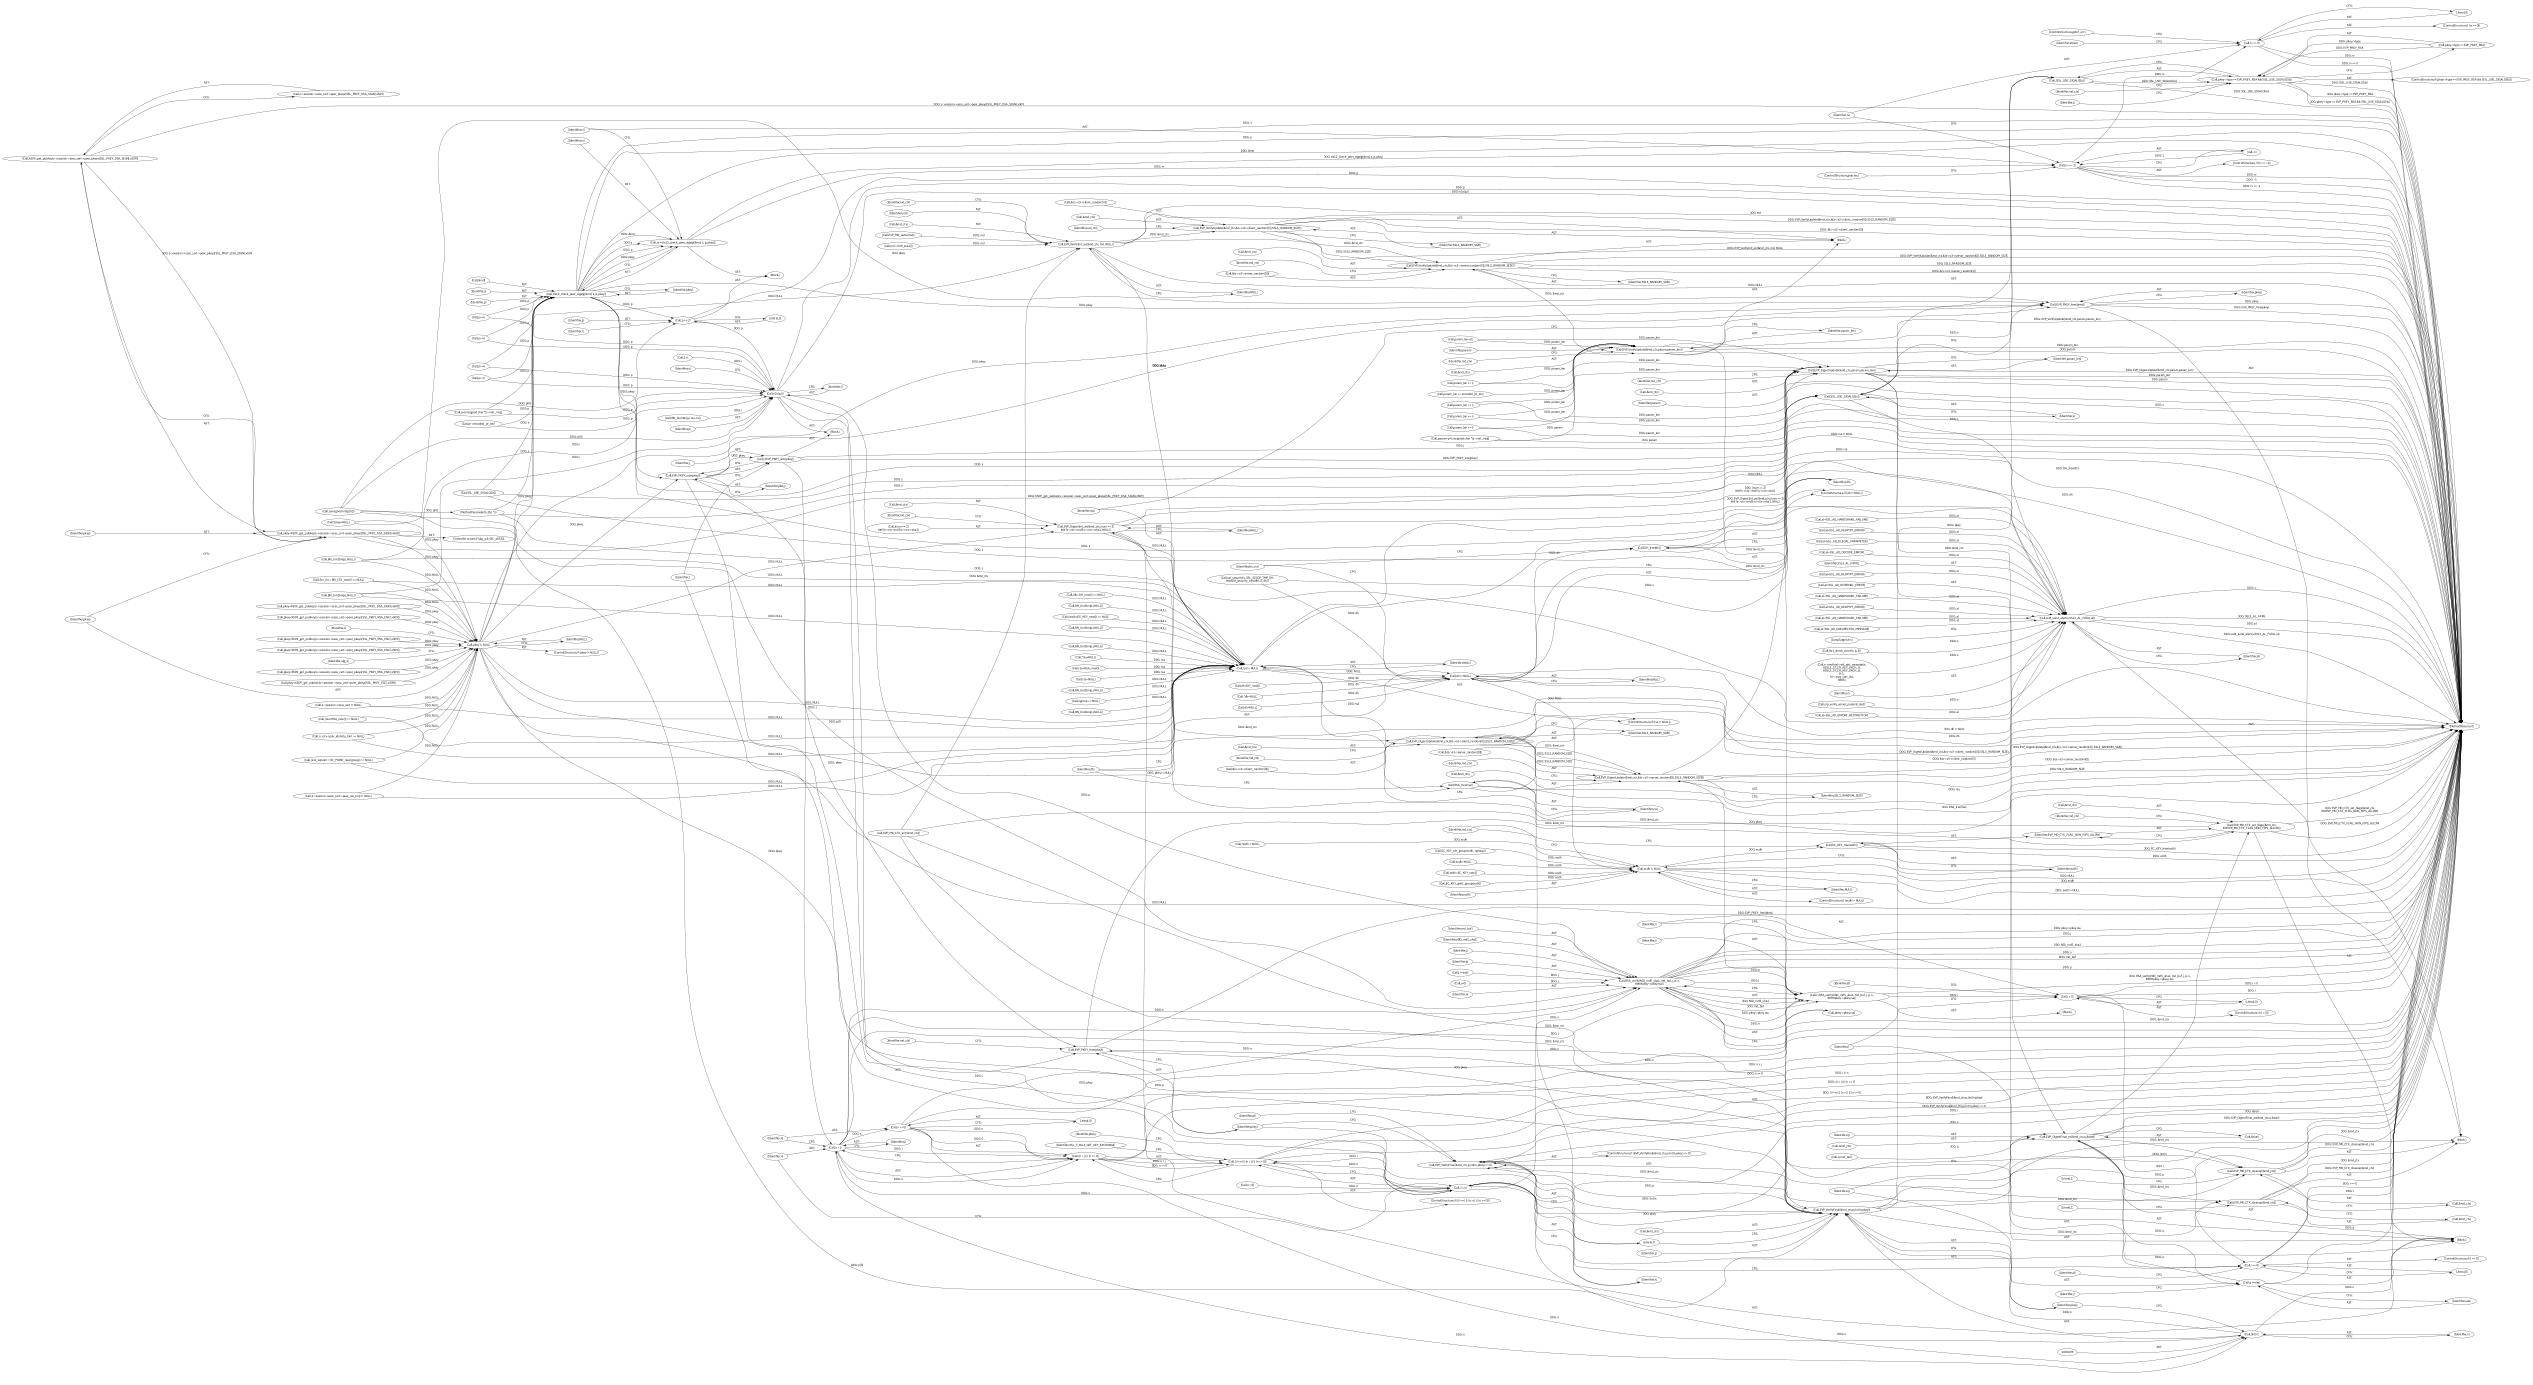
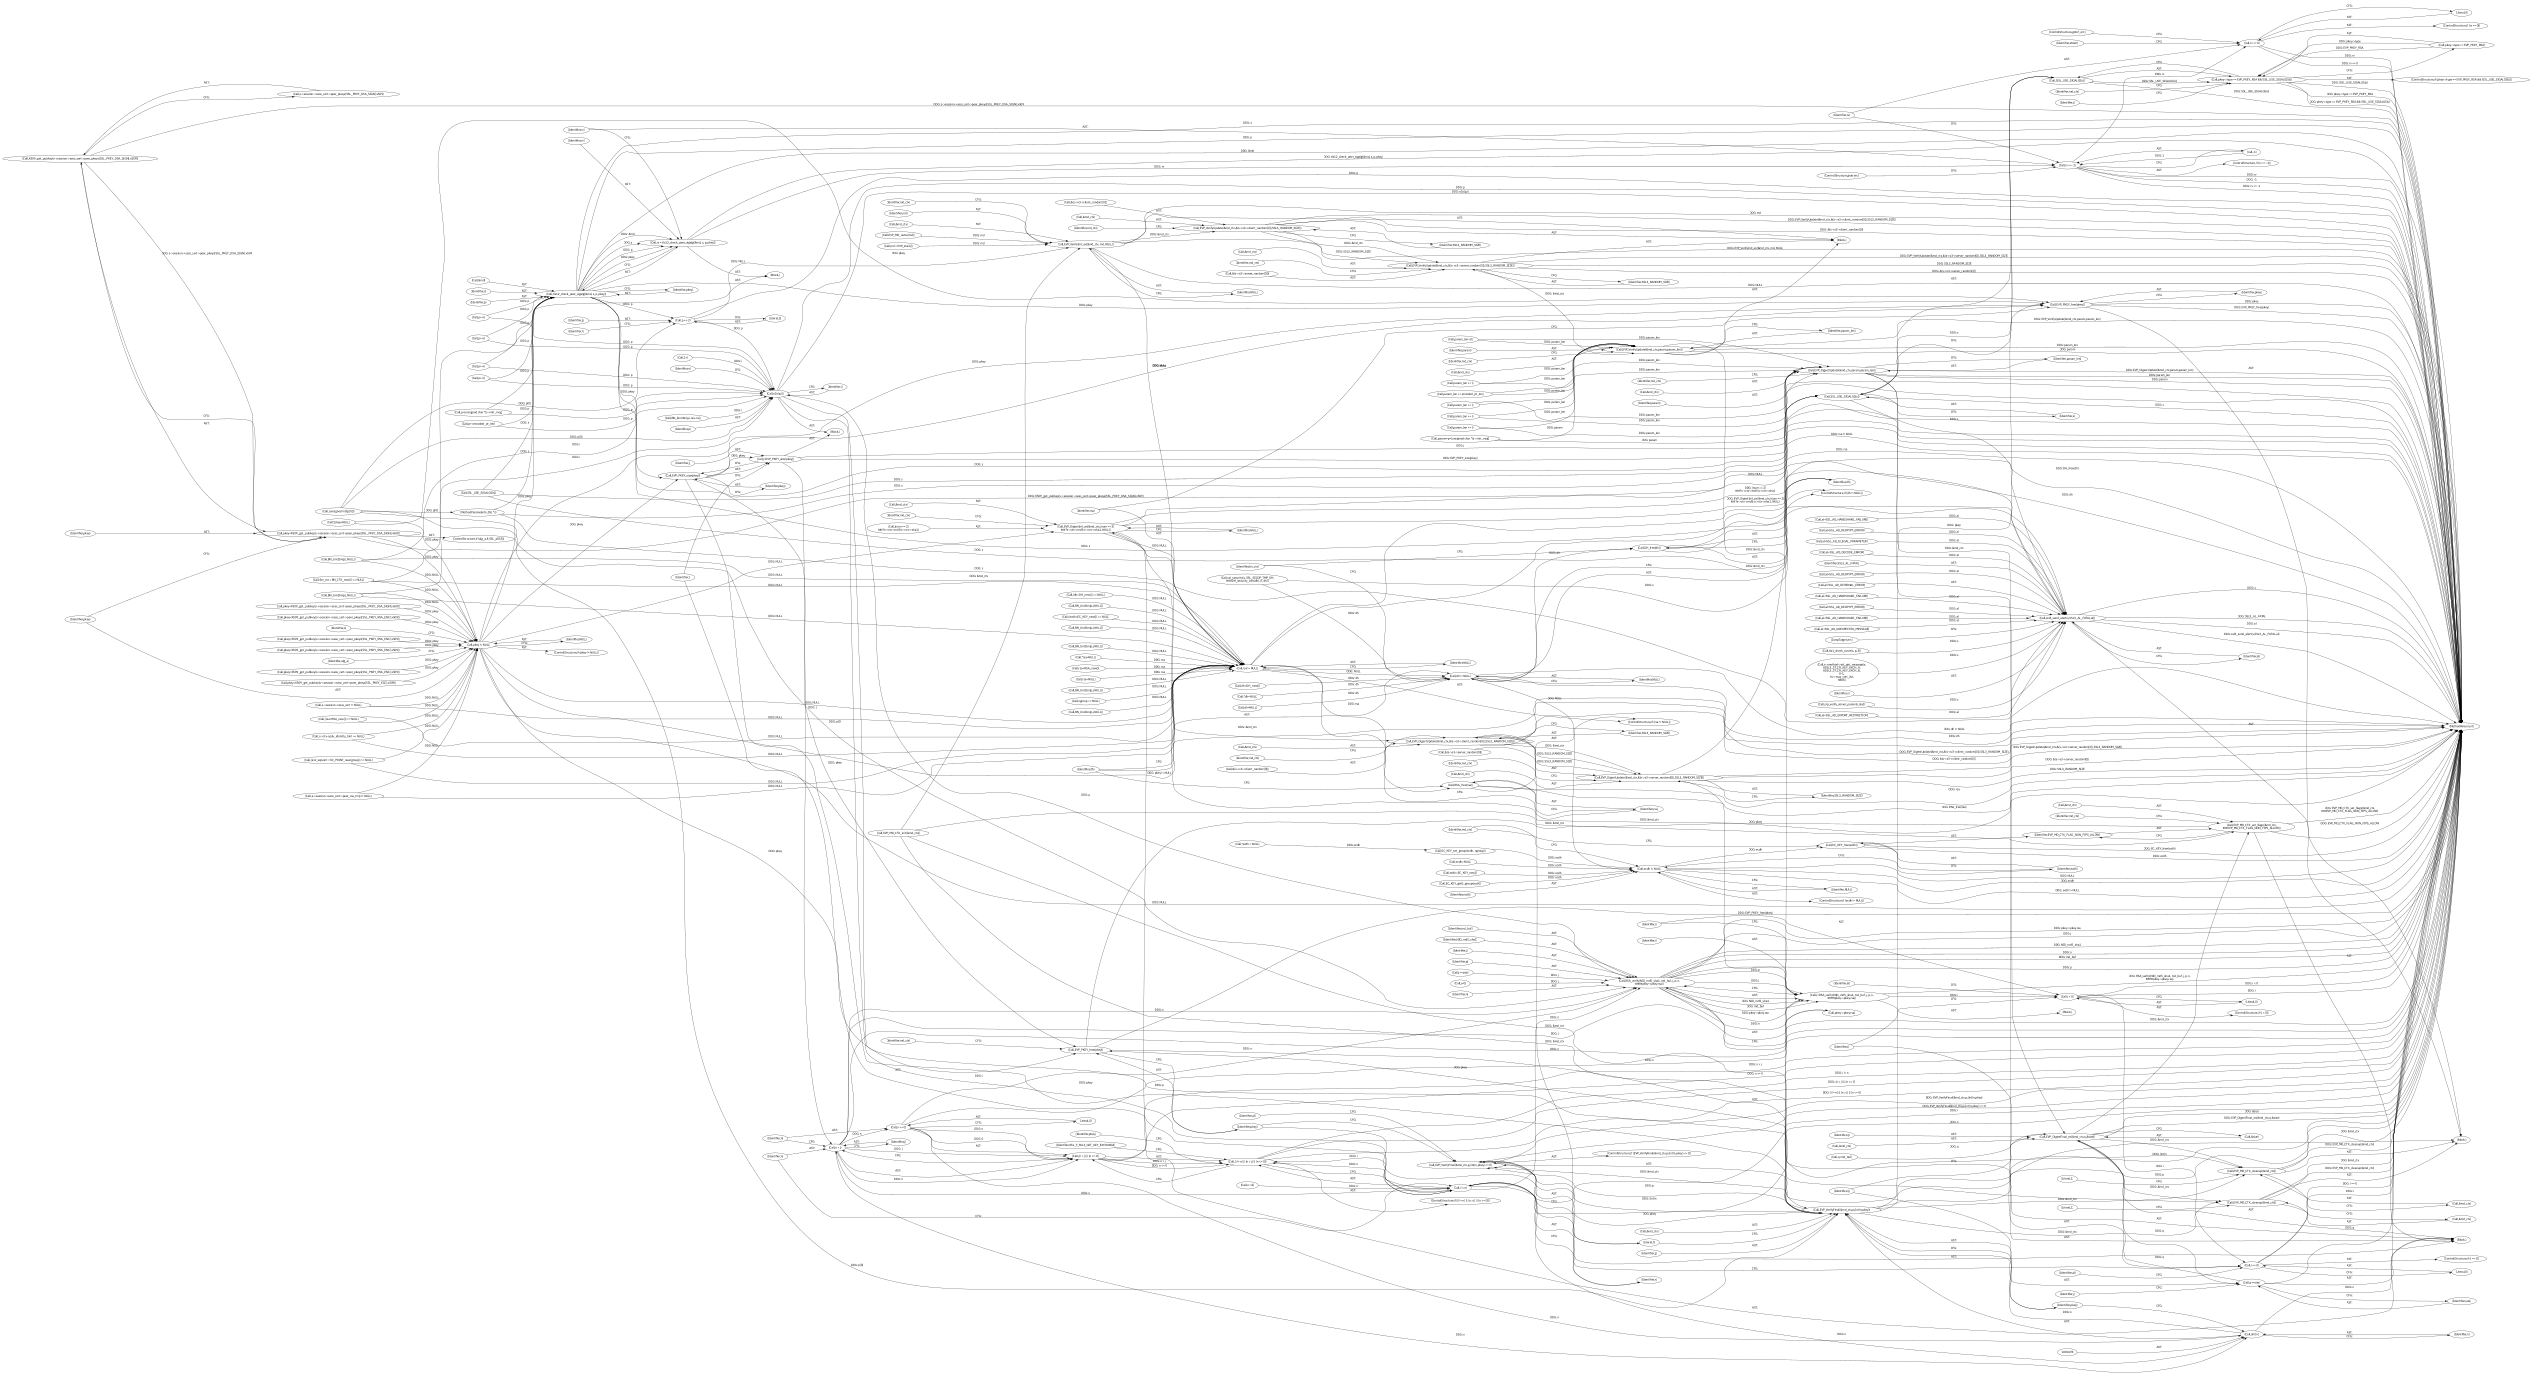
edge "(Call,pkey != NULL)" -> "(Call,EVP_VerifyInit_ex(&md_ctx, md, NULL))": now "(Call,(bn_ctx = BN_CTX_new()) == NULL)" -> "(Call,EVP_VerifyInit_ex(&md_ctx, md, NULL))"
edge "(Call,param_len += encoded_pt_len)" -> "(Call,EVP_VerifyUpdate(&md_ctx,param,param_len))": added, label "DDG: param_len"
edge "(Call,*ecdh = NULL)" -> "(Call,ecdh != NULL)": now "(Call,*ecdh = NULL)" -> "(Call,EC_KEY_set_group(ecdh, ngroup))"
